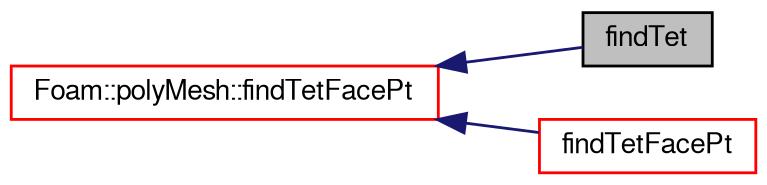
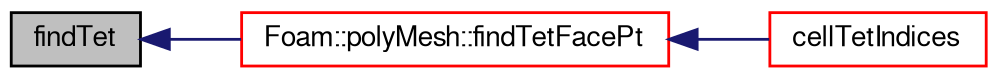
edge "findTet" -> "Foam::polyMesh::findTetFacePt": reversed
node "findTetFacePt": label "findTetFacePt" -> "cellTetIndices"
